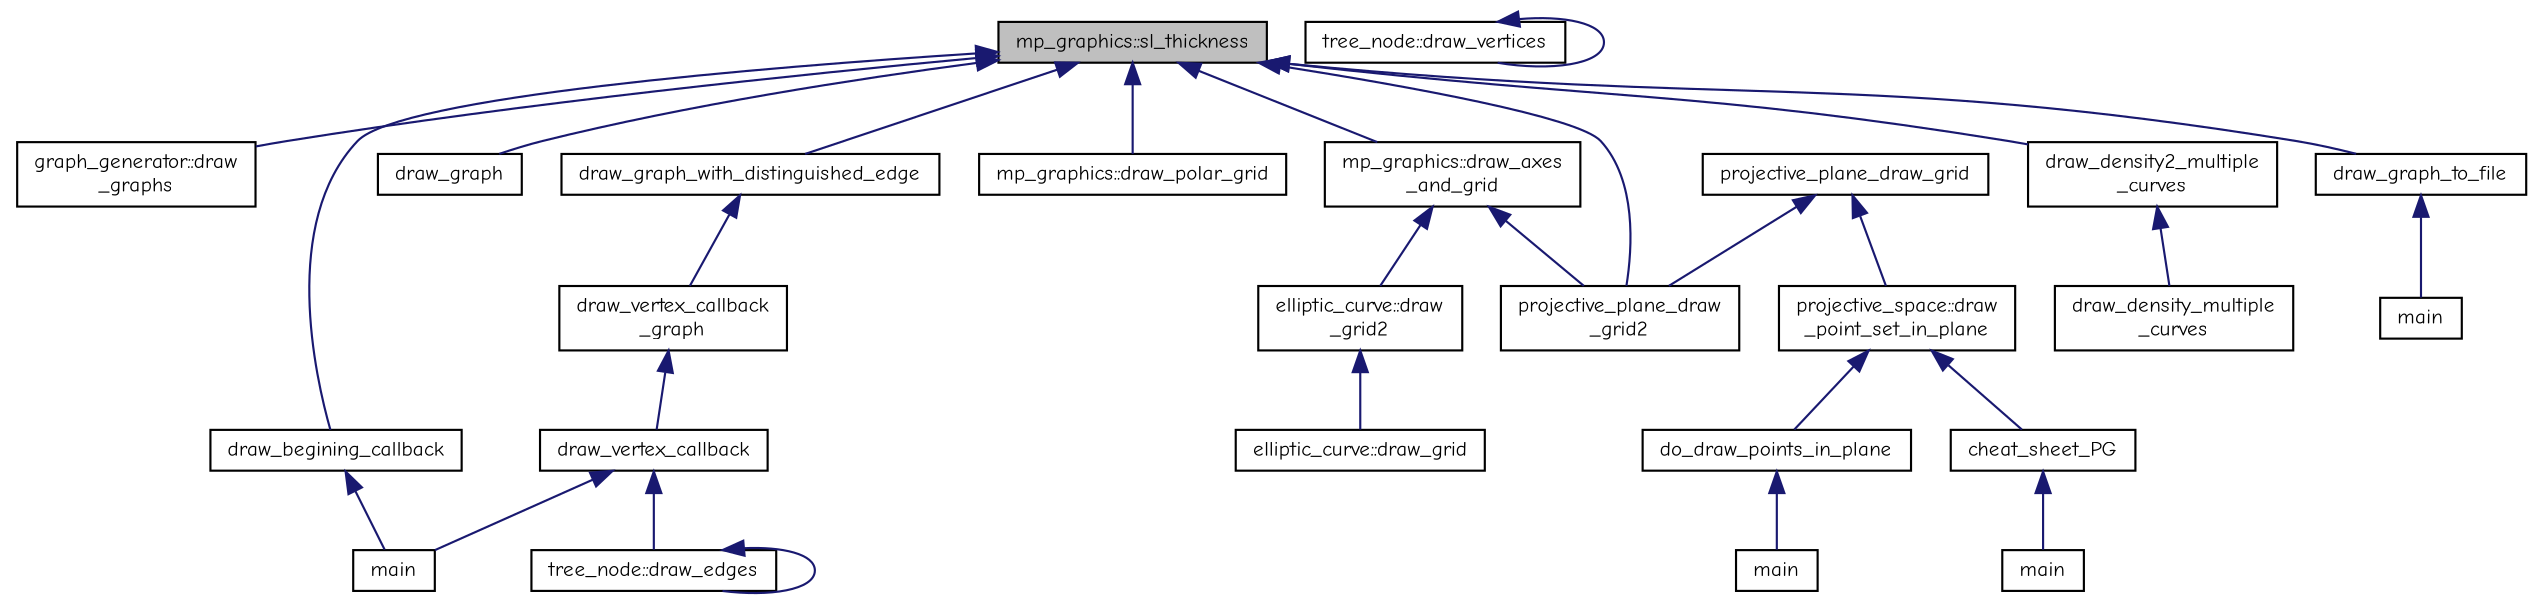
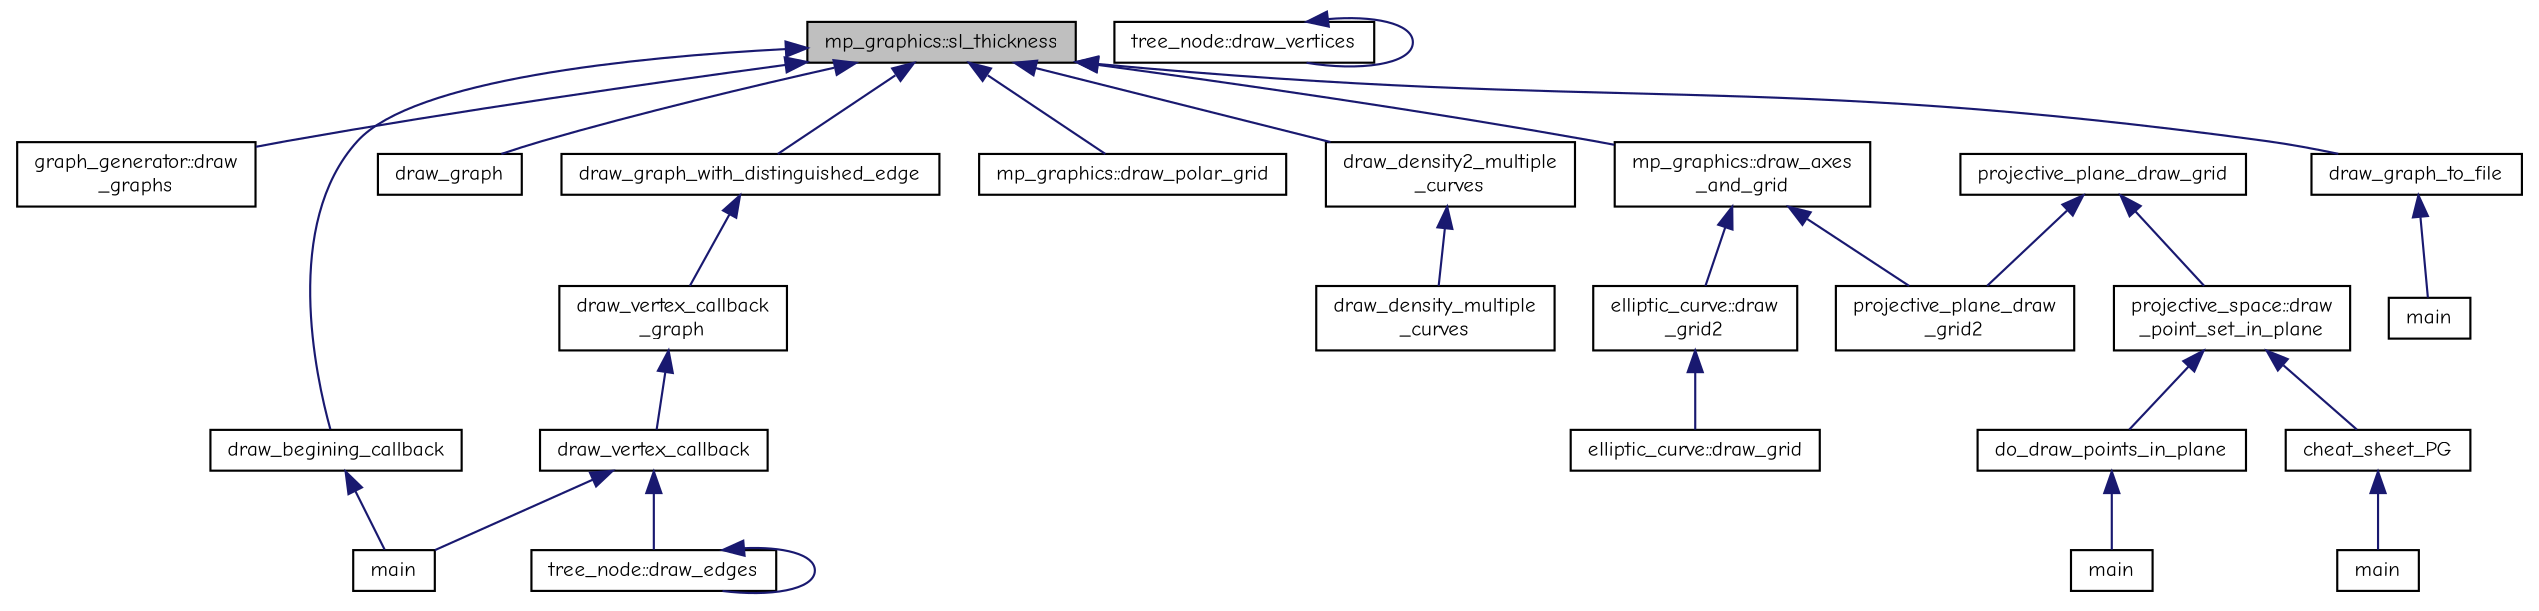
edge "projective_plane_draw _grid2" -> "mp_graphics::sl_thickness": removed
